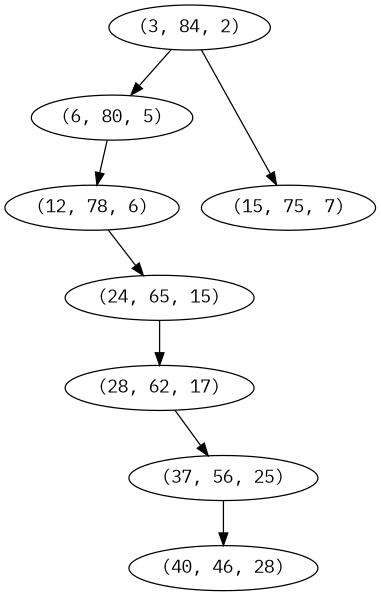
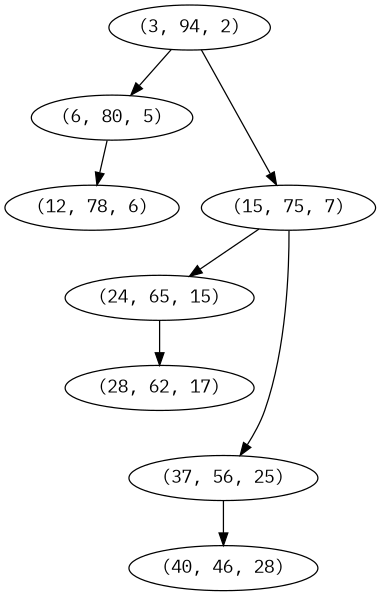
node "(3, 84, 2)": label "(3, 84, 2)" -> "(3, 94, 2)"
edge "(12, 78, 6)" -> "(24, 65, 15)": now "(15, 75, 7)" -> "(24, 65, 15)"
edge "(28, 62, 17)" -> "(37, 56, 25)": now "(15, 75, 7)" -> "(37, 56, 25)"
